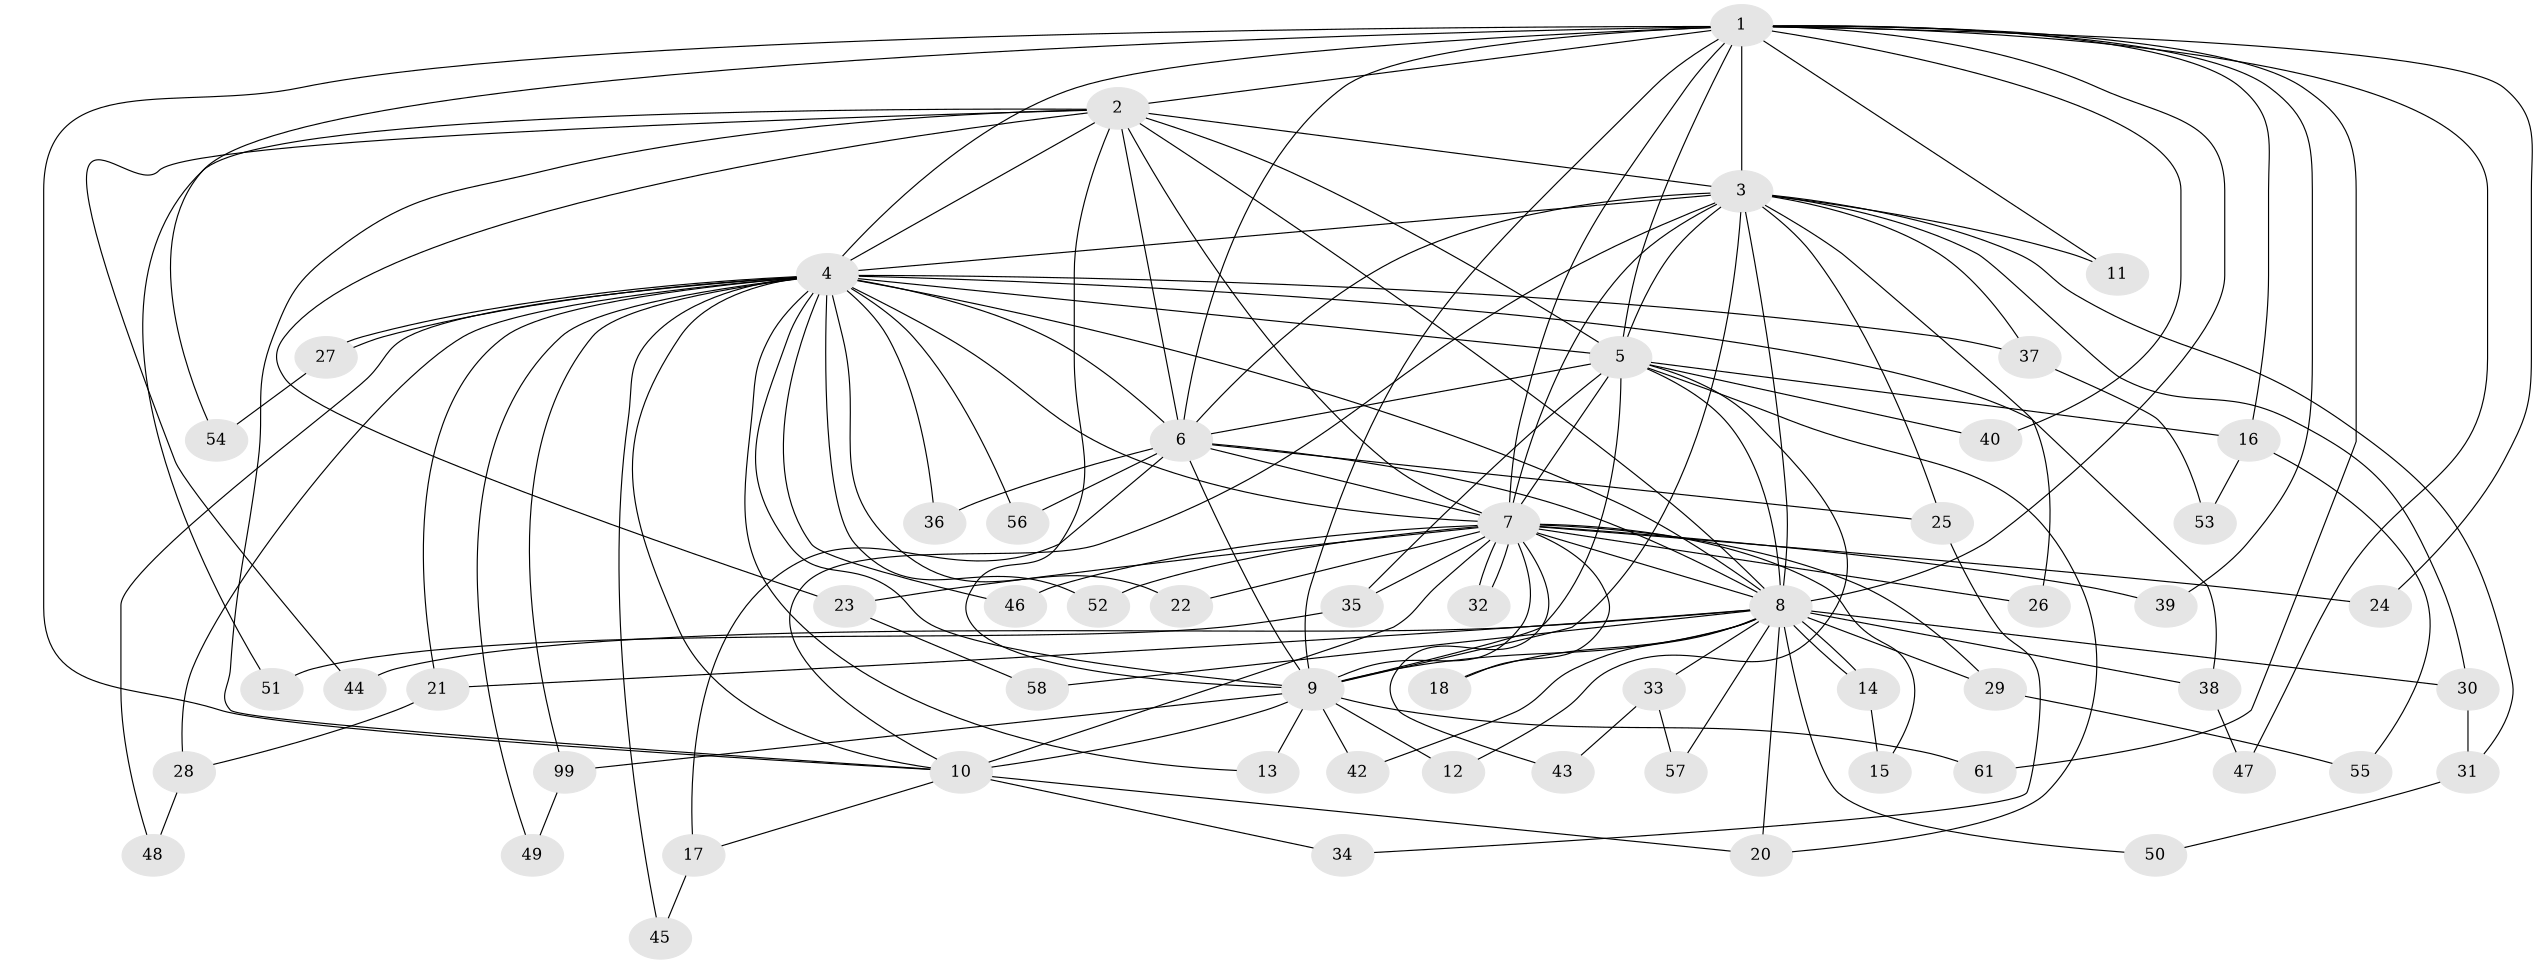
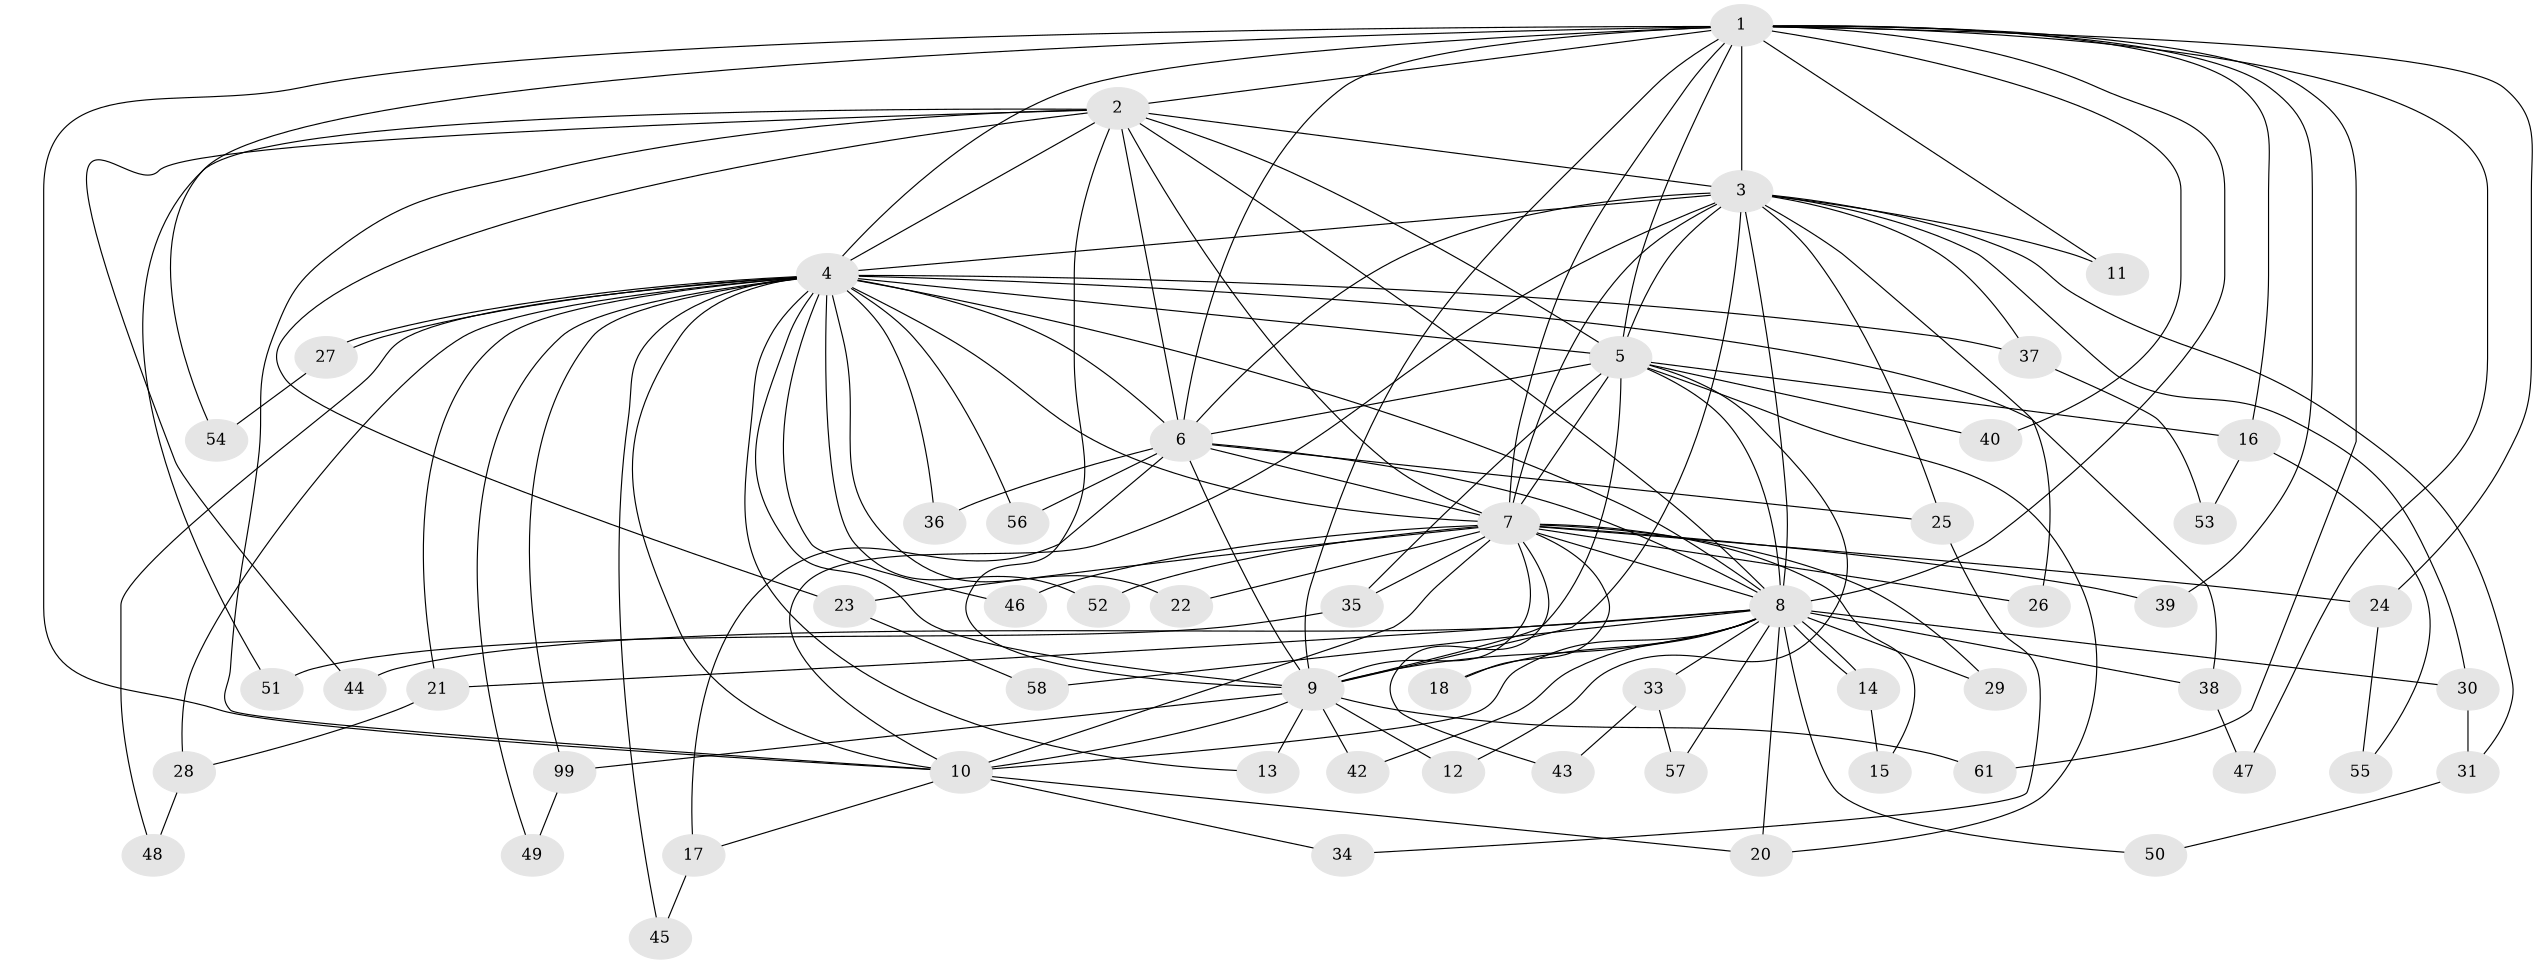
node "32": removed
edge "8" -- "10": added
edge "29" -- "55": now "24" -- "55"
